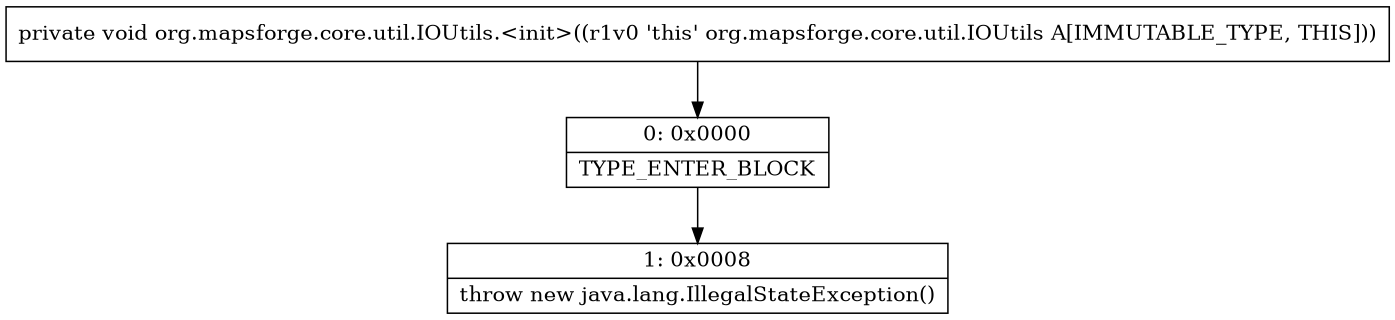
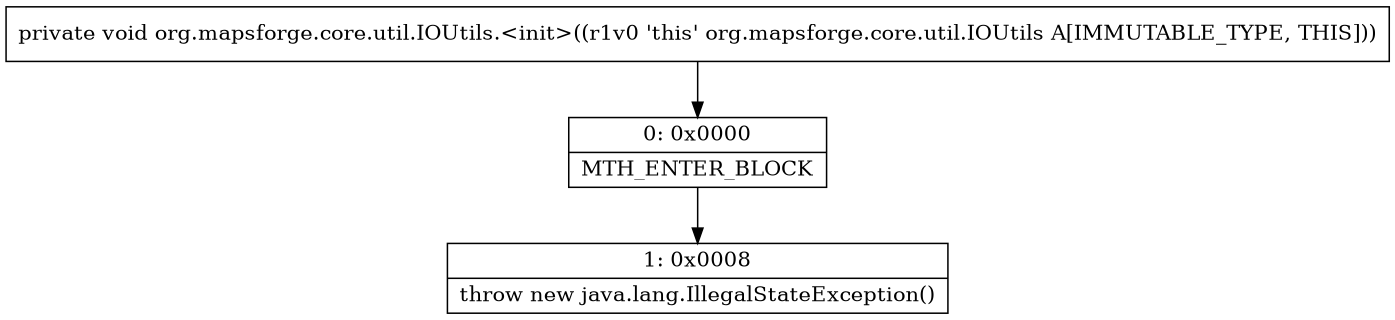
node "0: 0x0000": text "TYPE_ENTER_BLOCK" -> "MTH_ENTER_BLOCK"
